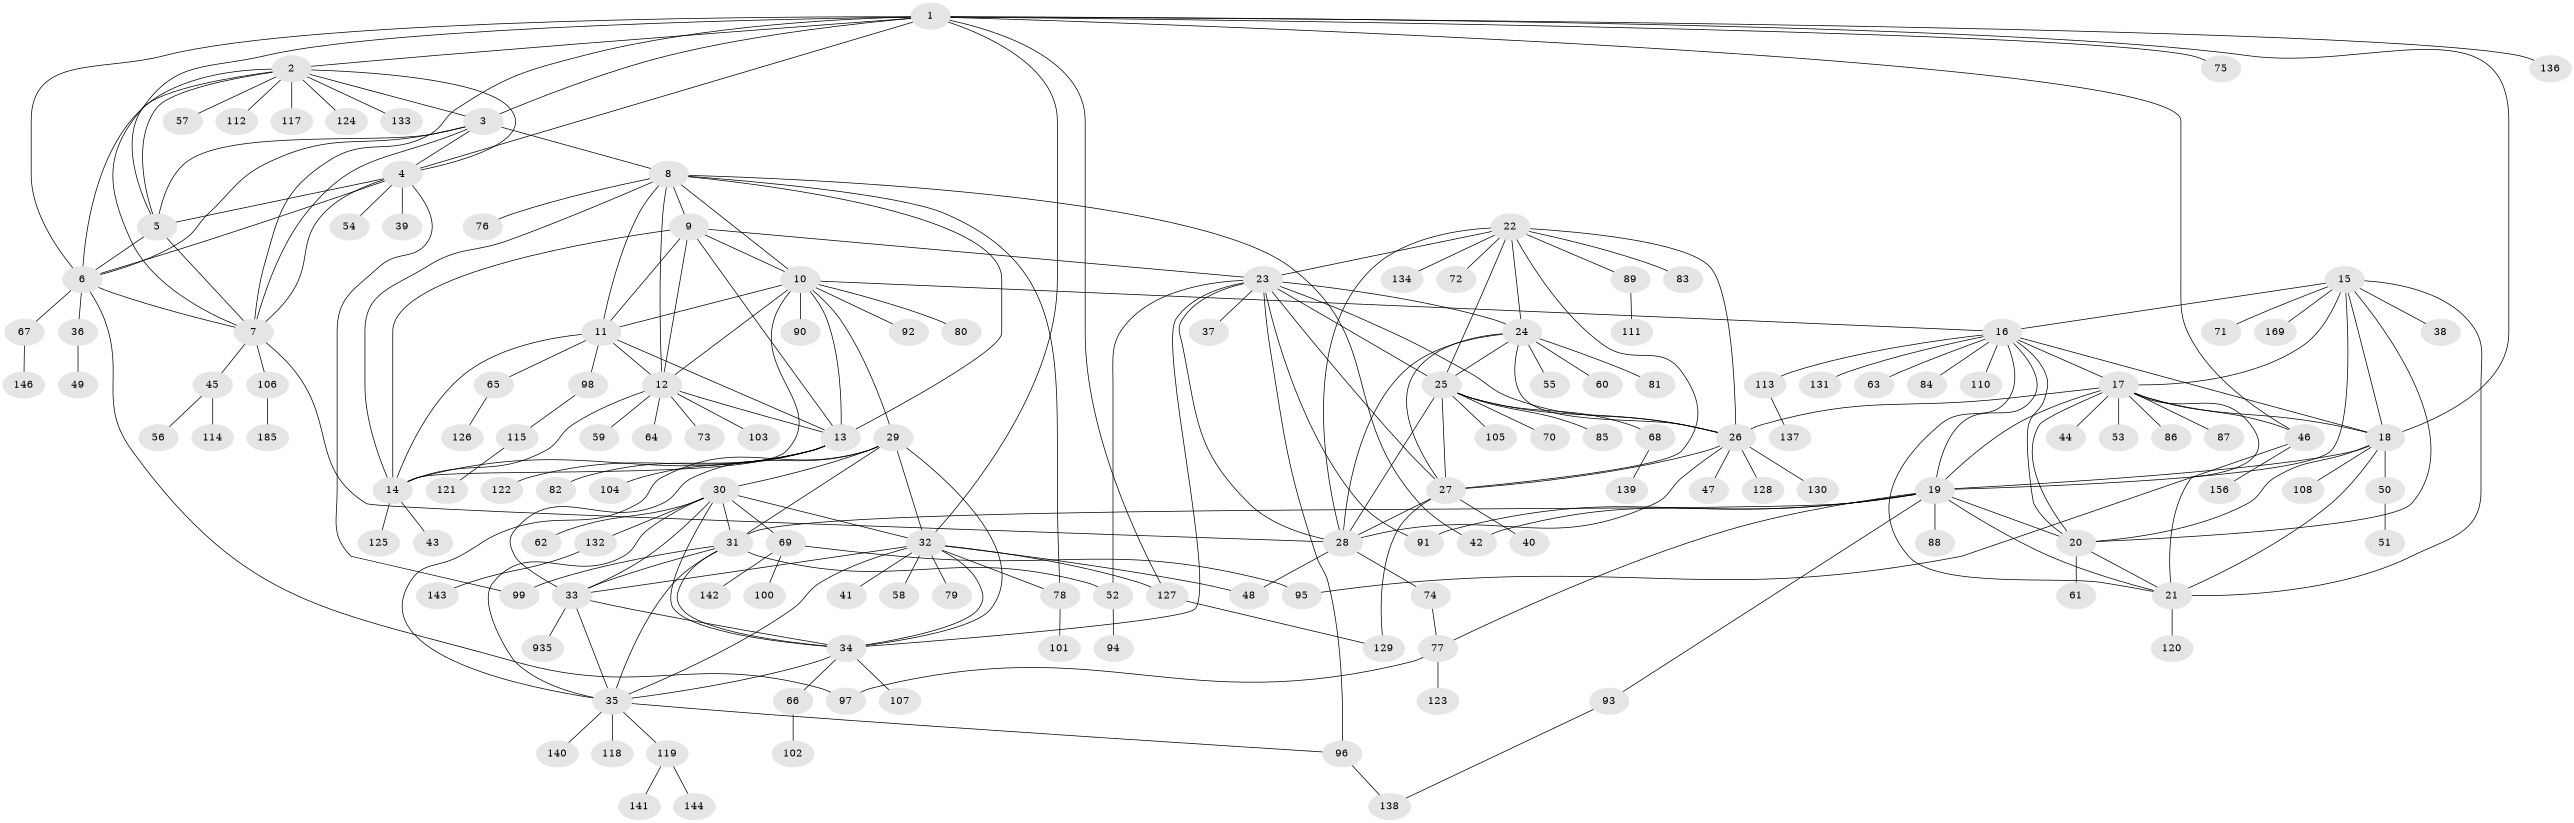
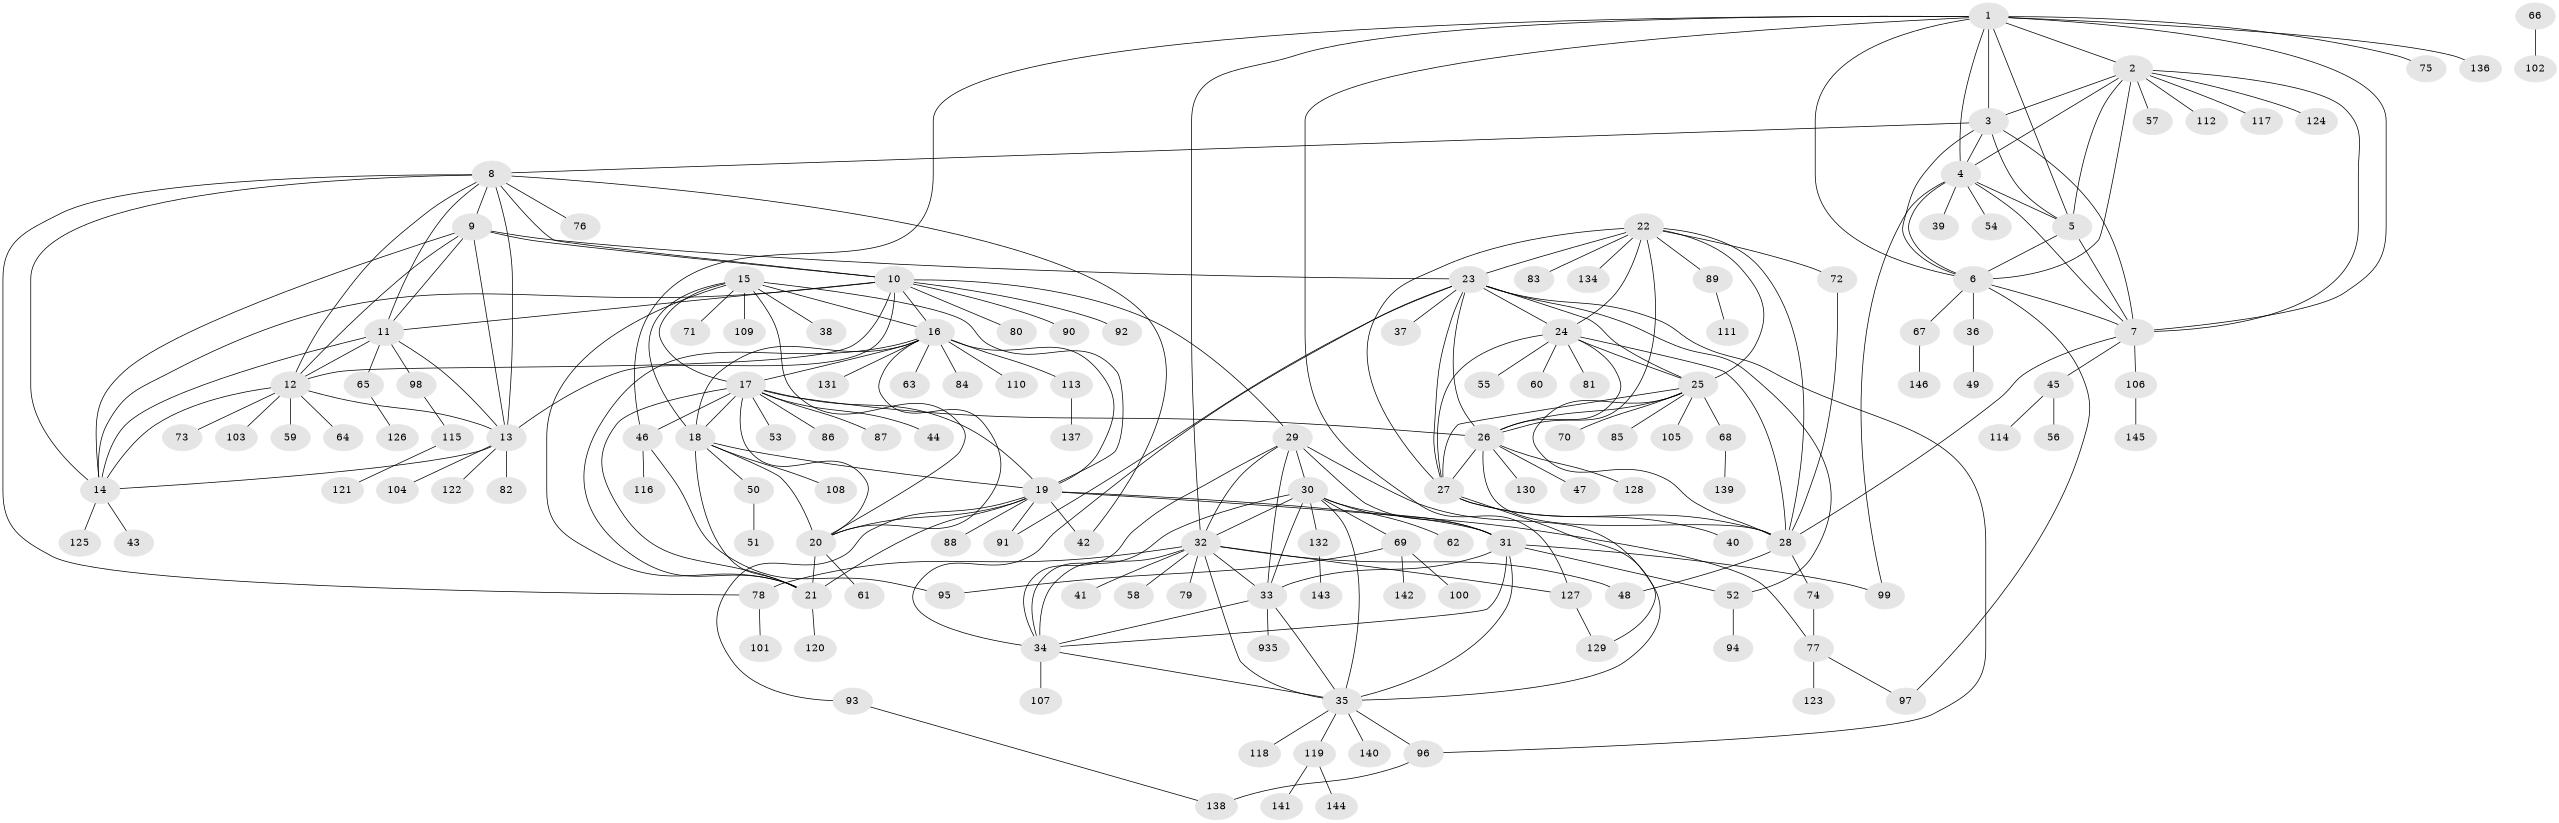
edge "1" -- "18": removed
node "133": removed
node "169": label "169" -> "109"
edge "23" -- "28": now "72" -- "28"
node "185": label "185" -> "145"
node "156": label "156" -> "116"
edge "34" -- "66": removed
